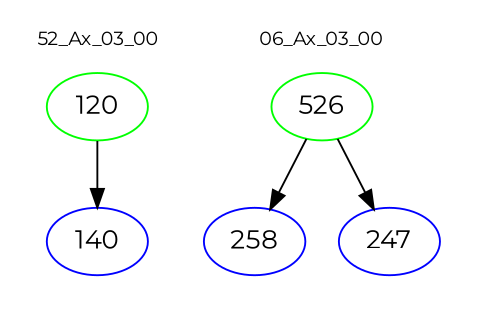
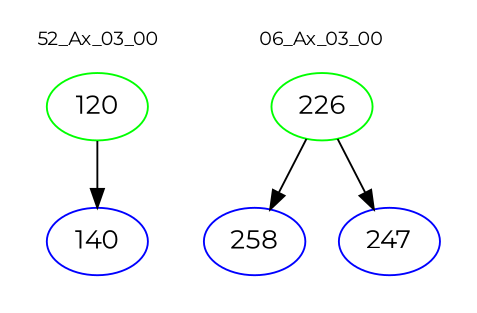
node "526": label "526" -> "226"
